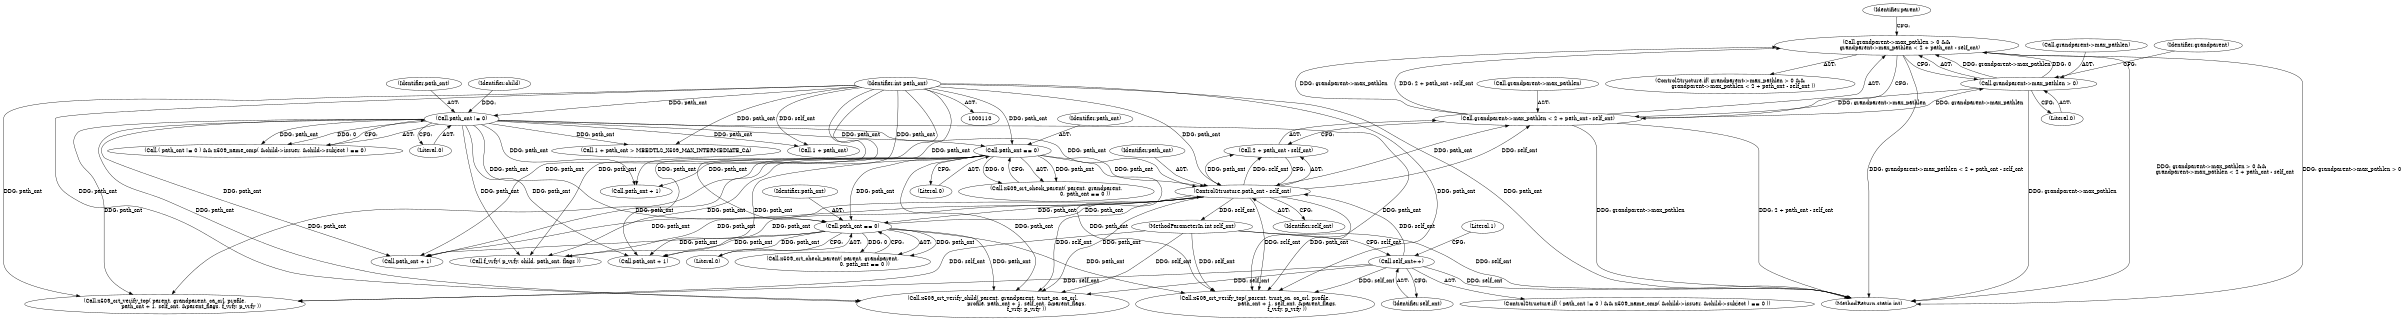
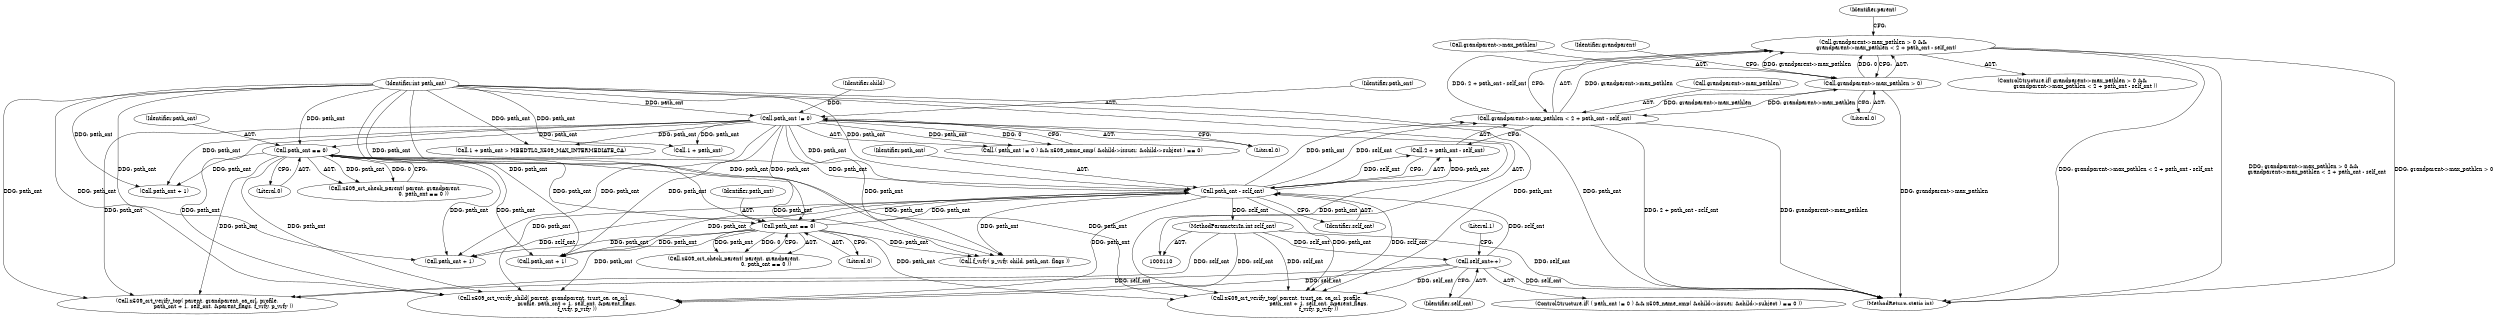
edge "(Identifier,int path_cnt)" -> "(Call,1 + path_cnt)": label "DDG: self_cnt" -> "DDG: path_cnt"
node "(ControlStructure,path_cnt - self_cnt)": label "(ControlStructure,path_cnt - self_cnt)" -> "(Call,path_cnt - self_cnt)"
edge "(MethodParameterIn,int self_cnt)" -> "1000110": added, label "AST:"
edge "(MethodParameterIn,int self_cnt)" -> "(Call,self_cnt++)": label "CFG: self_cnt" -> "DDG: self_cnt"
